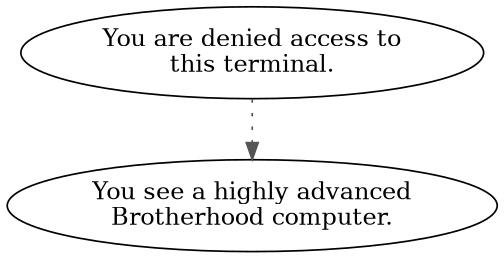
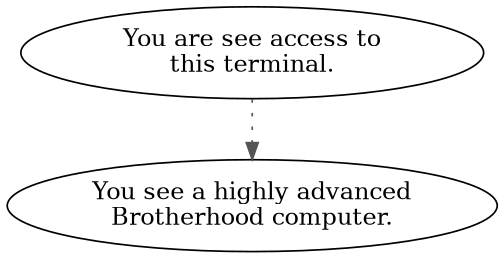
node "You are denied access to this terminal.": label "You are denied access to this terminal." -> "You are see access to this terminal."
